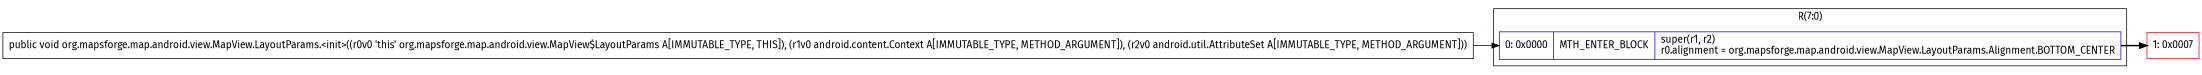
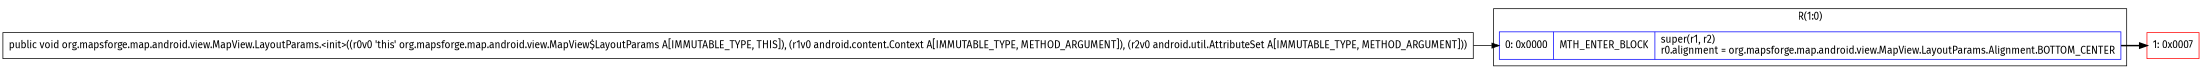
cluster "R(7:0)": label "R(7:0)" -> "R(1:0)"
